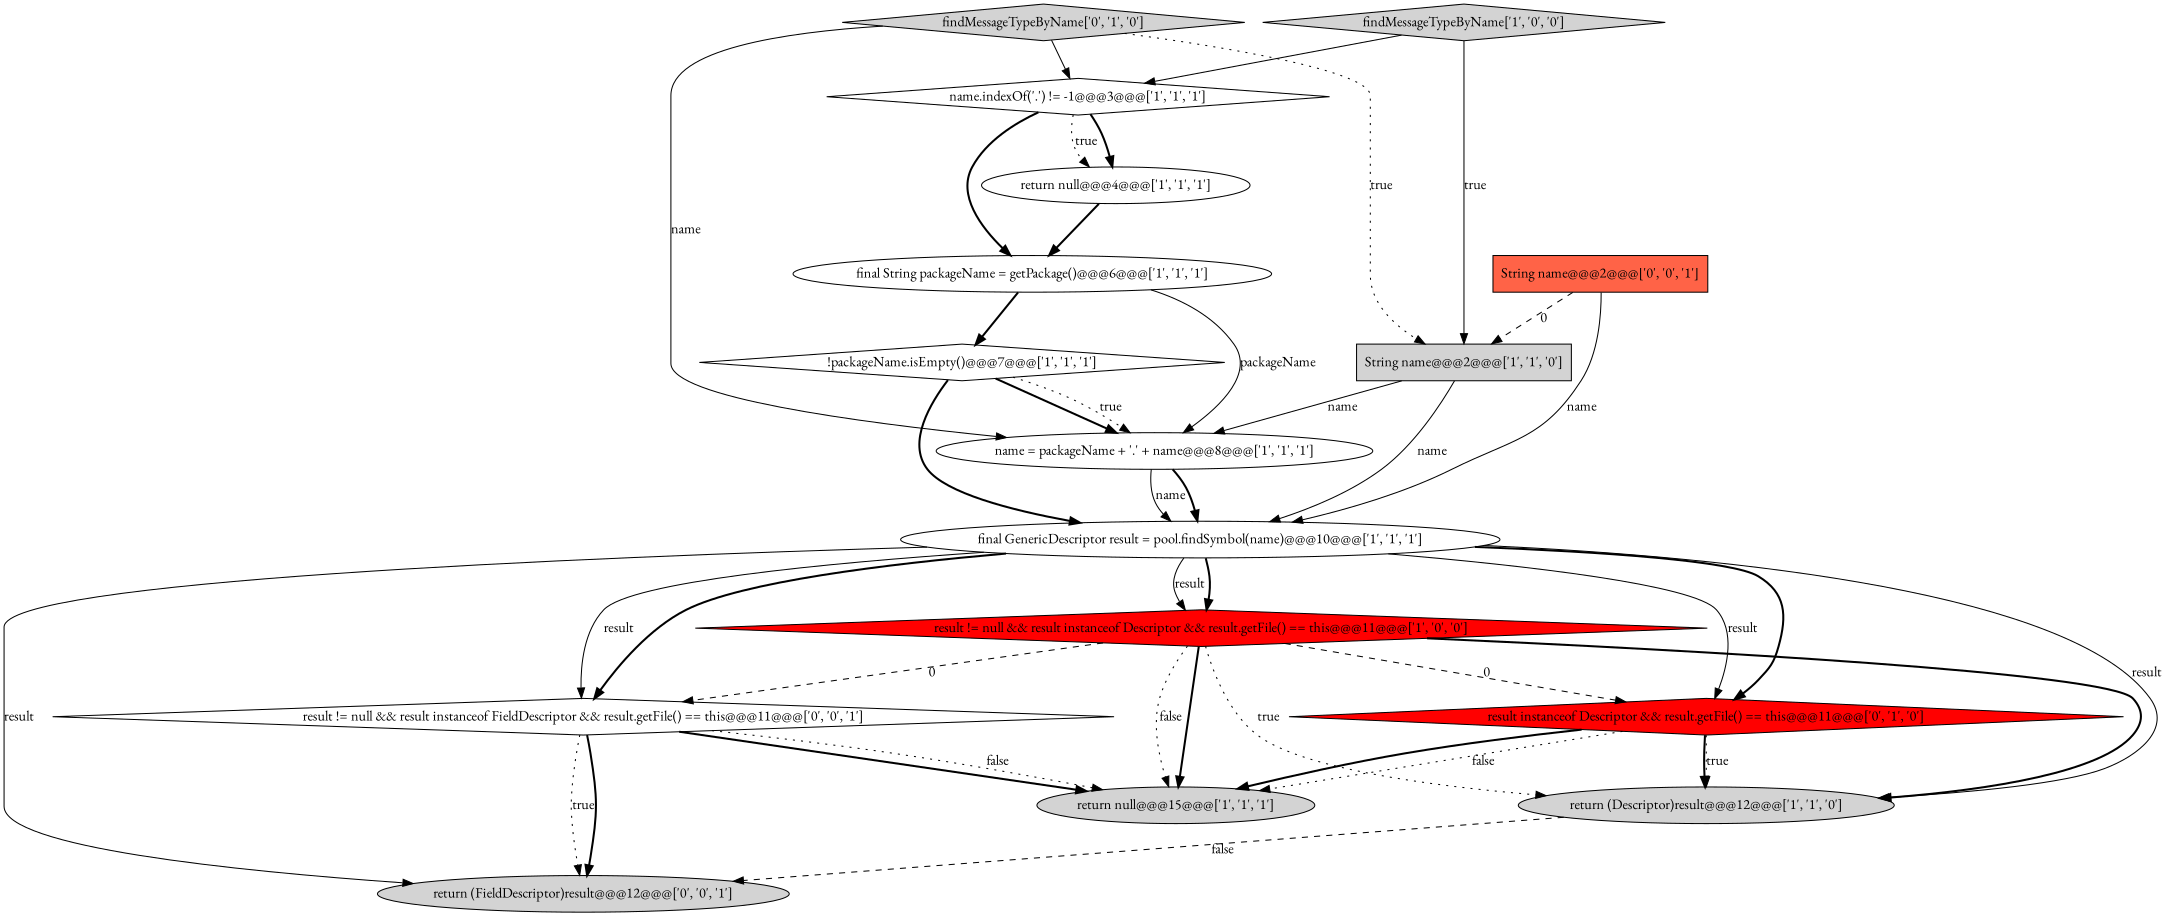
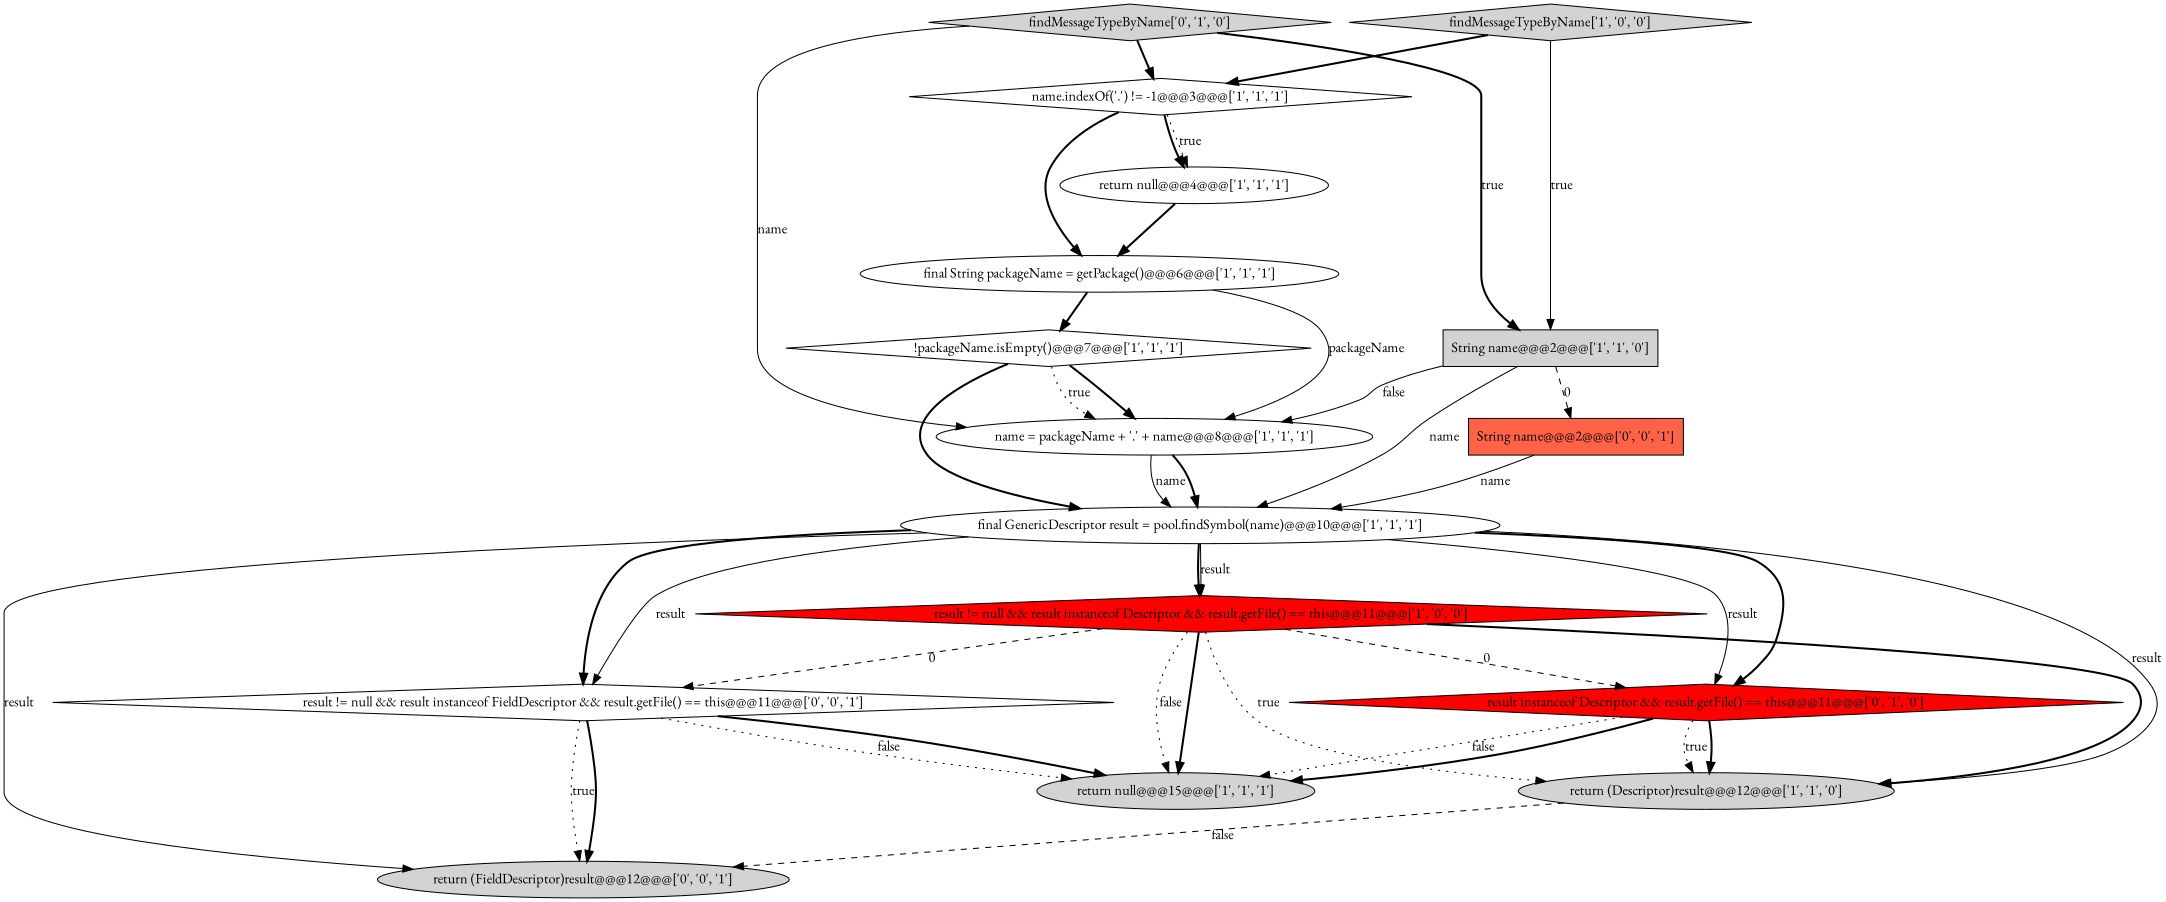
edge "findMessageTypeByName['0', '1', '0']" -> "name.indexOf('.') != -1@@@3@@@['1', '1', '1']": style solid -> bold
edge "findMessageTypeByName['1', '0', '0']" -> "name.indexOf('.') != -1@@@3@@@['1', '1', '1']": style solid -> bold
edge "findMessageTypeByName['0', '1', '0']" -> "String name@@@2@@@['1', '1', '0']": style dotted -> bold
edge "String name@@@2@@@['0', '0', '1']" -> "String name@@@2@@@['1', '1', '0']": reversed
edge "String name@@@2@@@['1', '1', '0']" -> "name = packageName + '.' + name@@@8@@@['1', '1', '1']": label "name" -> "false"
